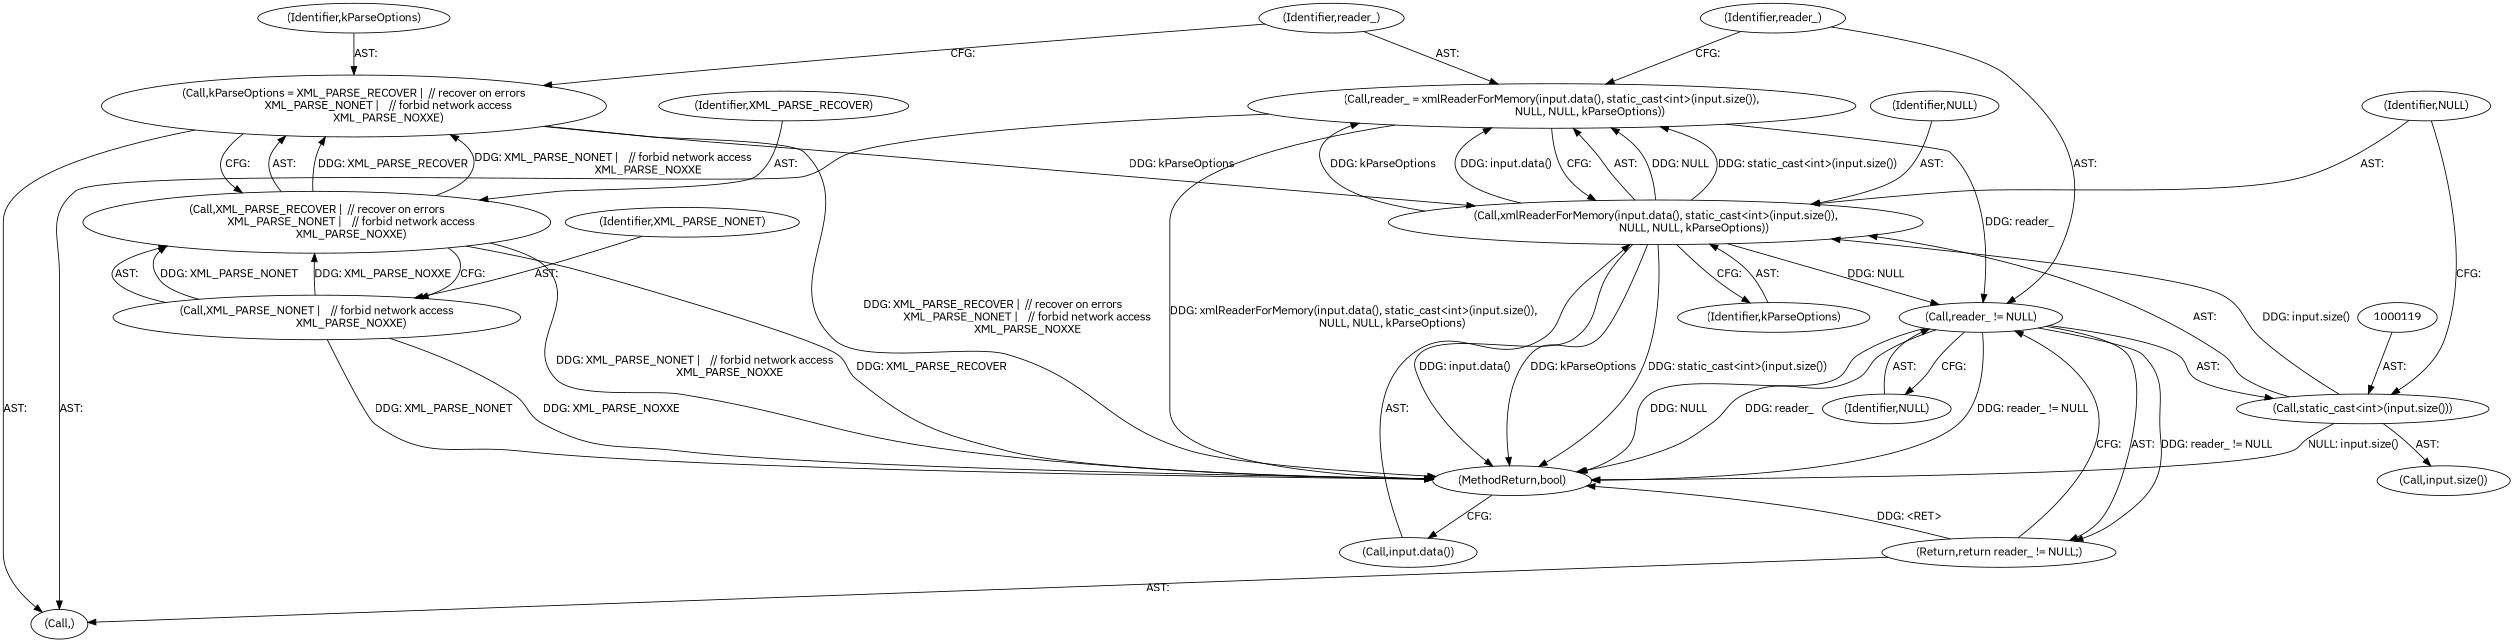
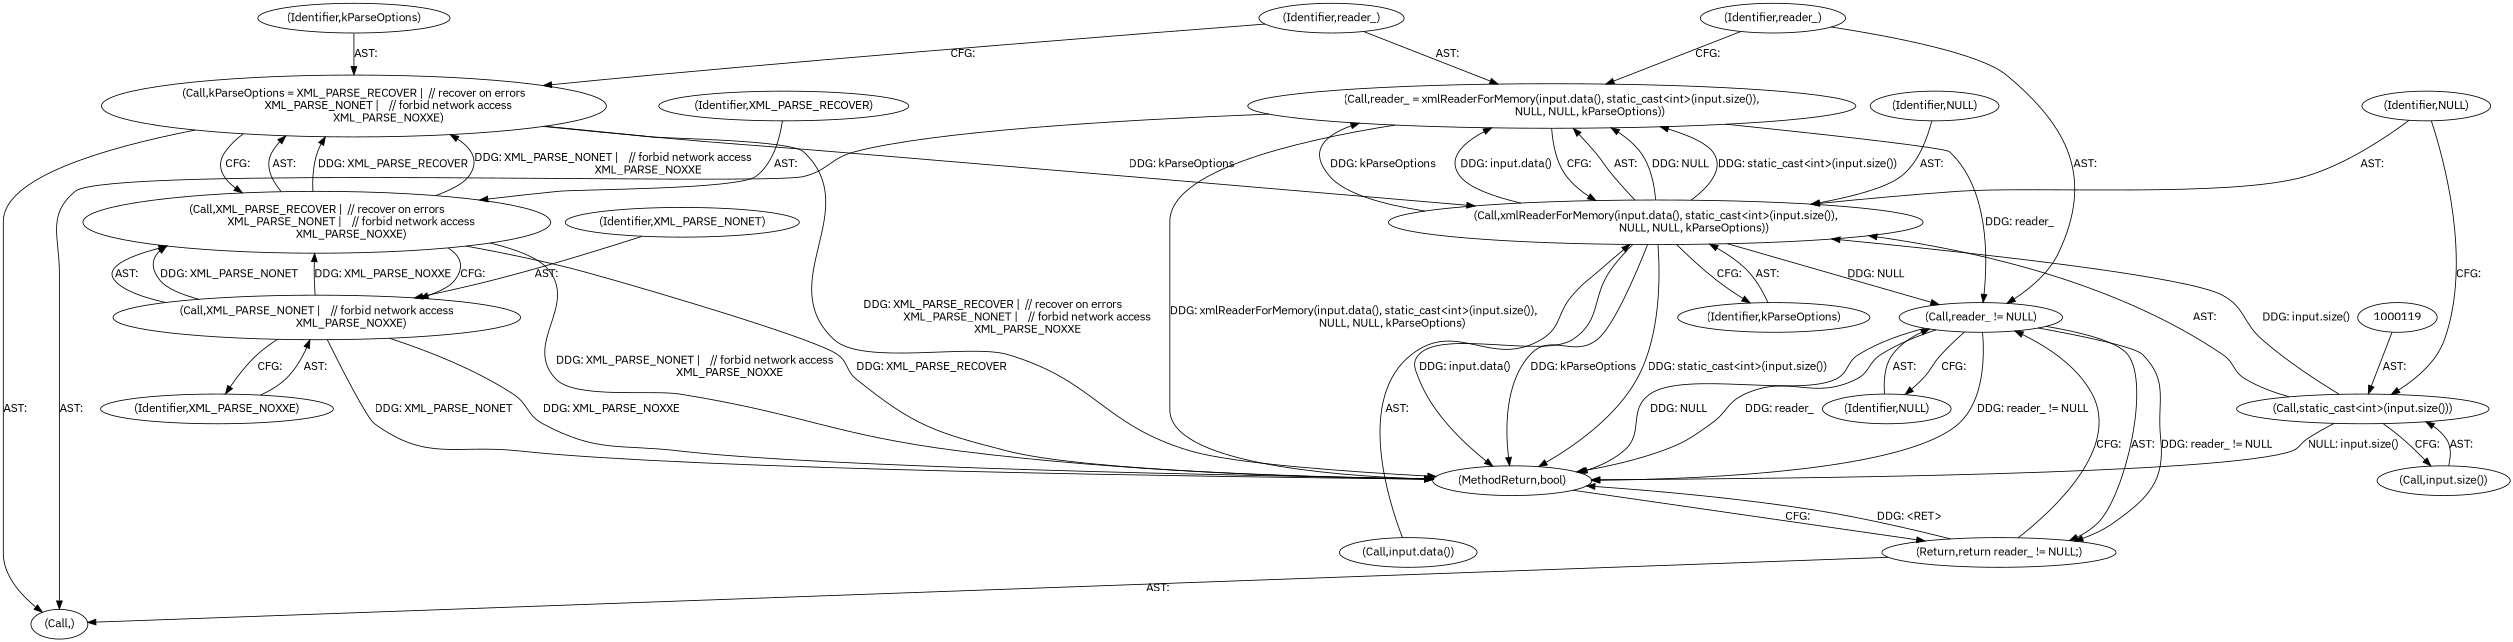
edge "(Call,reader_ != NULL)" -> "(Call,static_cast<int>(input.size()))": now "(Call,input.size())" -> "(Call,static_cast<int>(input.size()))"
node "(Identifier,XML_PARSE_NOXXE)": added
edge "(Call,static_cast<int>(input.size()))" -> "(Call,input.size())": label "AST: " -> "CFG: "
edge "(MethodReturn,bool)" -> "(Call,input.data())": now "(MethodReturn,bool)" -> "(Return,return reader_ != NULL;)"
